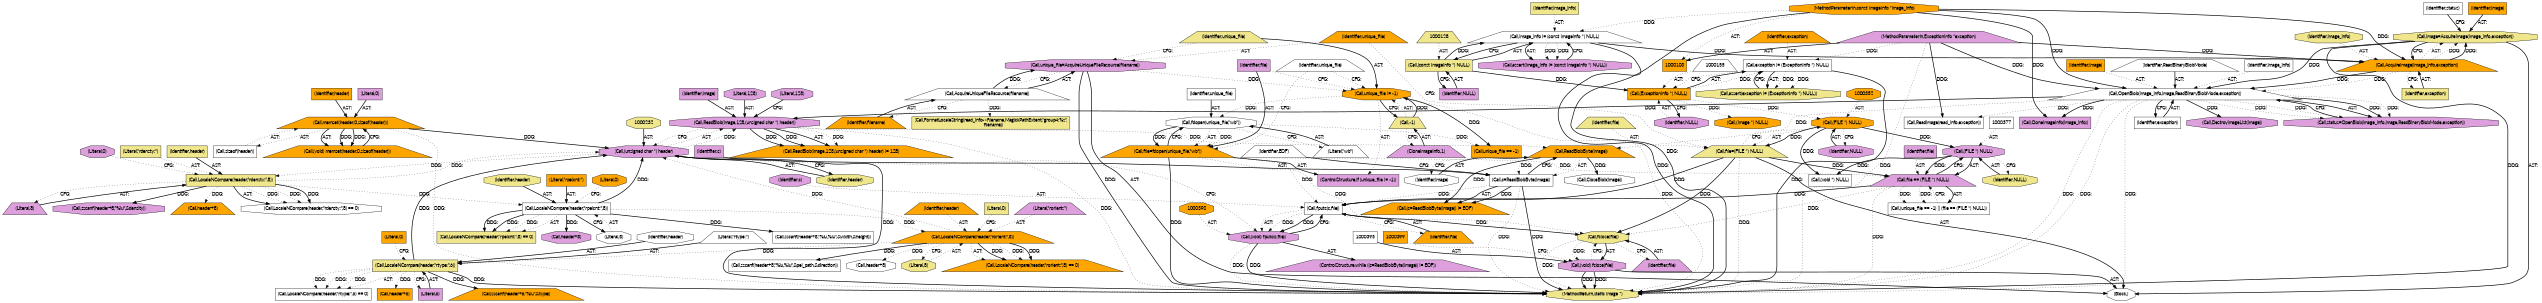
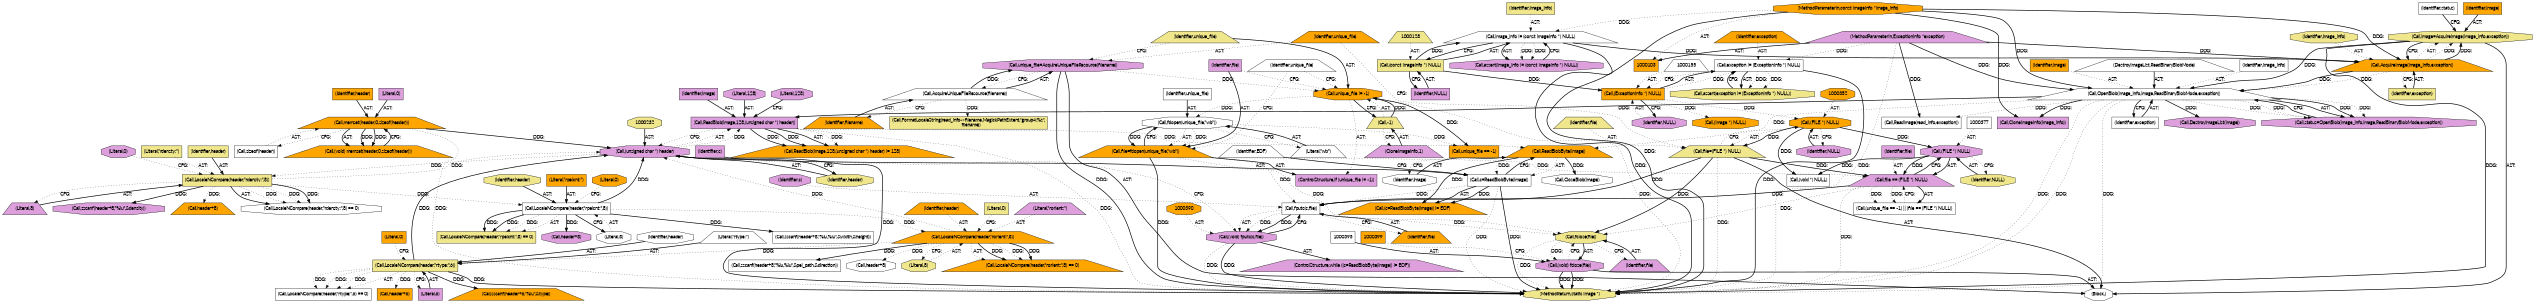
node "(Identifier,ReadBinaryBlobMode)": label "(Identifier,ReadBinaryBlobMode)" -> "(DestroyImageList,ReadBinaryBlobMode)"
node "(Call,ReadBlob(image,128,(unsigned char *) header))": shape octagon -> box
edge "(Call,memset(header,0,sizeof(header)))" -> "(Call,sizeof(header))": label "AST: " -> "CFG: "
edge "(Call,fputc(c,file))" -> "(Call,fclose(file))": style bold -> dotted
